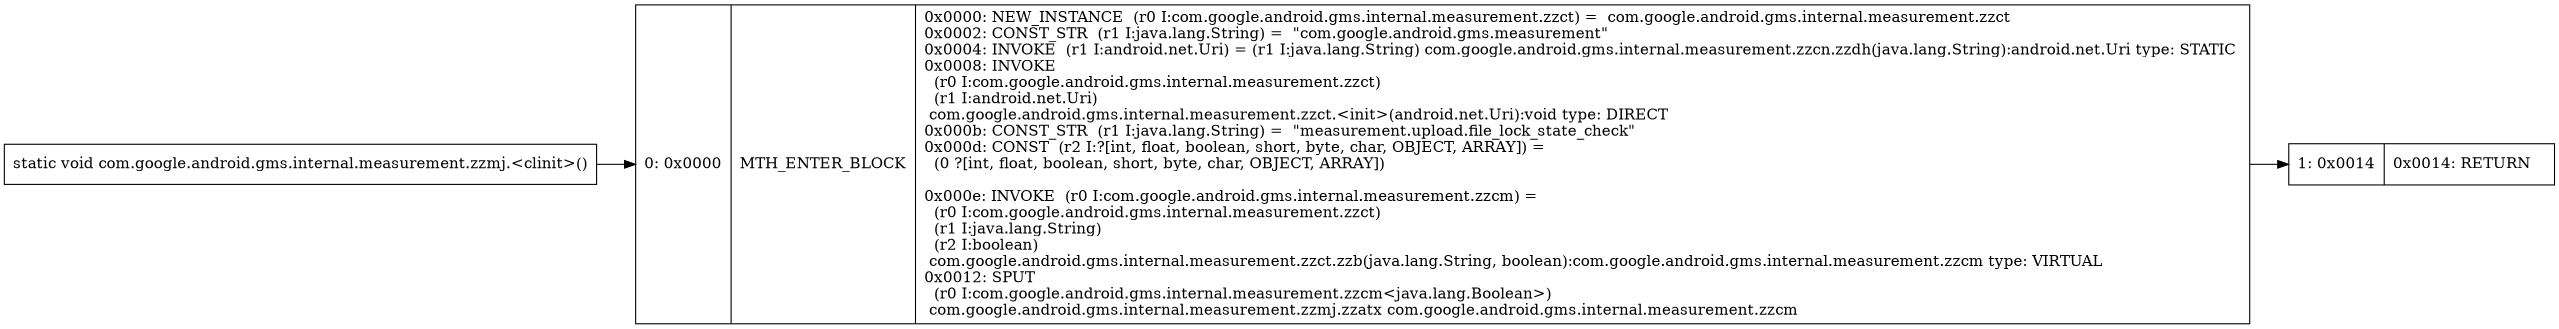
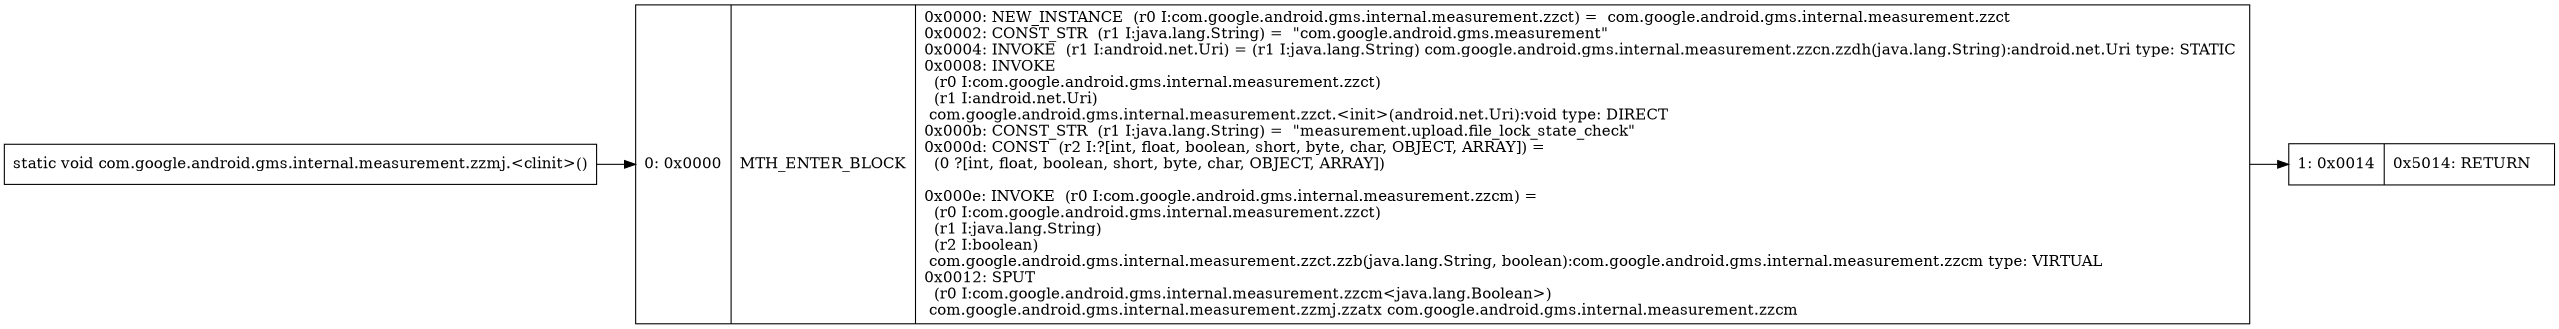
node "1: 0x0014": text "0x0014: RETURN" -> "0x5014: RETURN"
